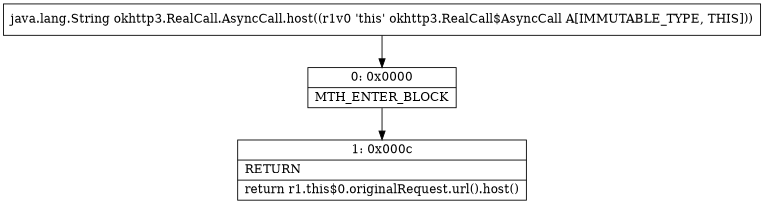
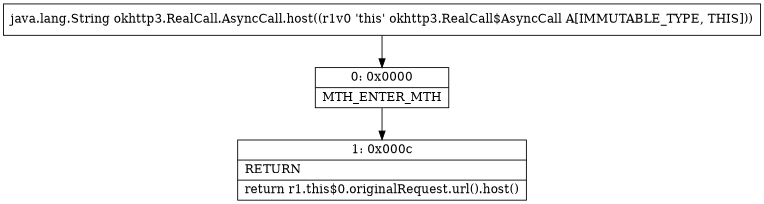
node "0: 0x0000": text "MTH_ENTER_BLOCK" -> "MTH_ENTER_MTH"
